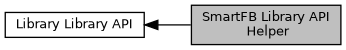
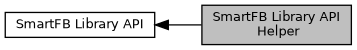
node "Library Library API": label "Library Library API" -> "SmartFB Library API"
